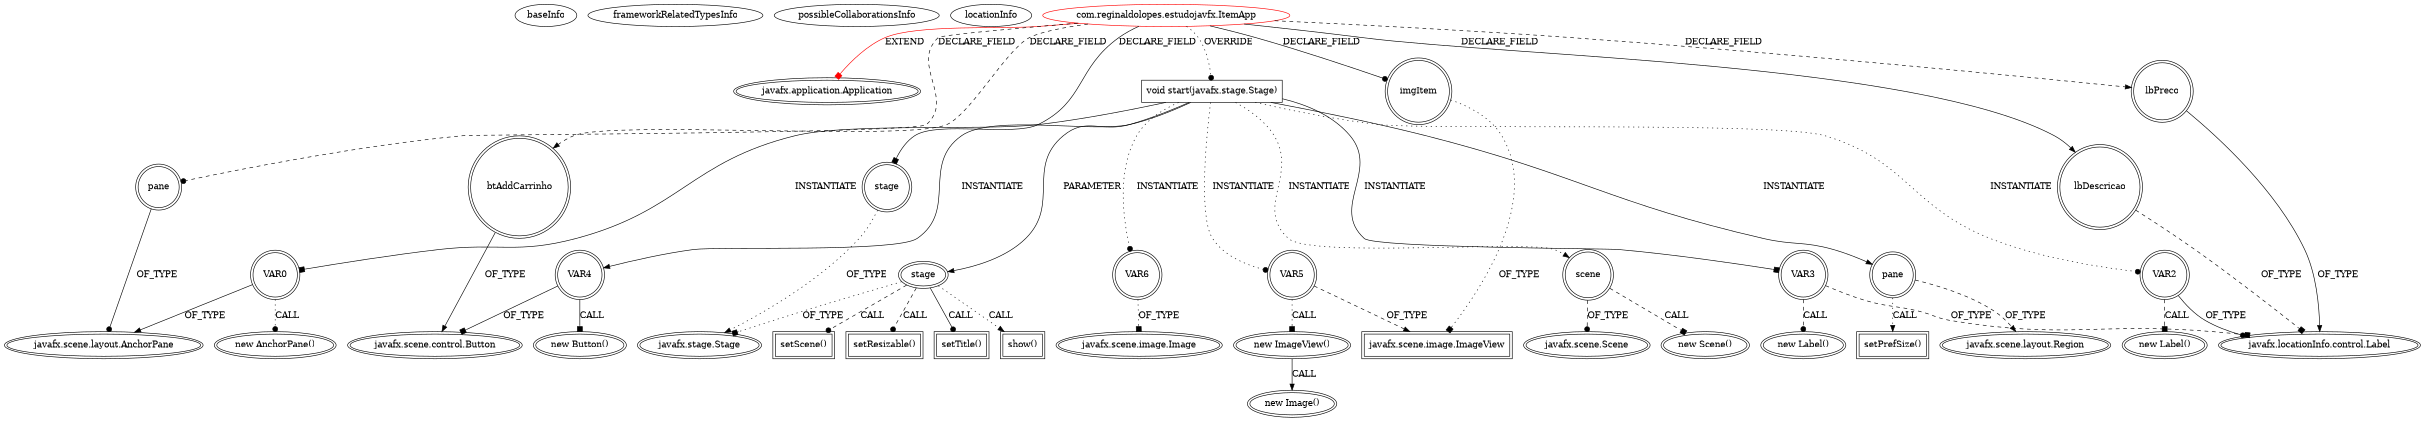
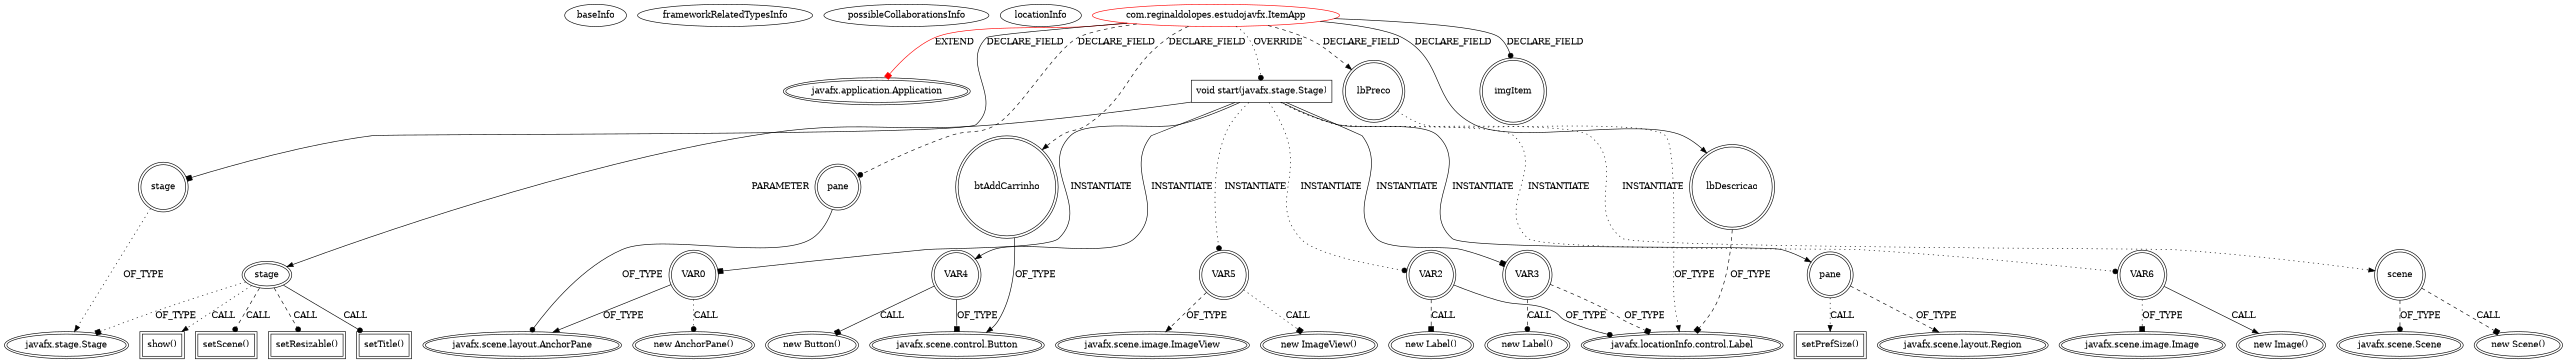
edge "lbPreco" -> "javafx.locationInfo.control.Label": style solid -> dotted
edge "imgItem" -> "javafx.scene.image.ImageView": removed, label "OF_TYPE"
node "javafx.scene.image.ImageView": shape box -> ellipse
edge "new ImageView()" -> "new Image()": now "VAR6" -> "new Image()"
